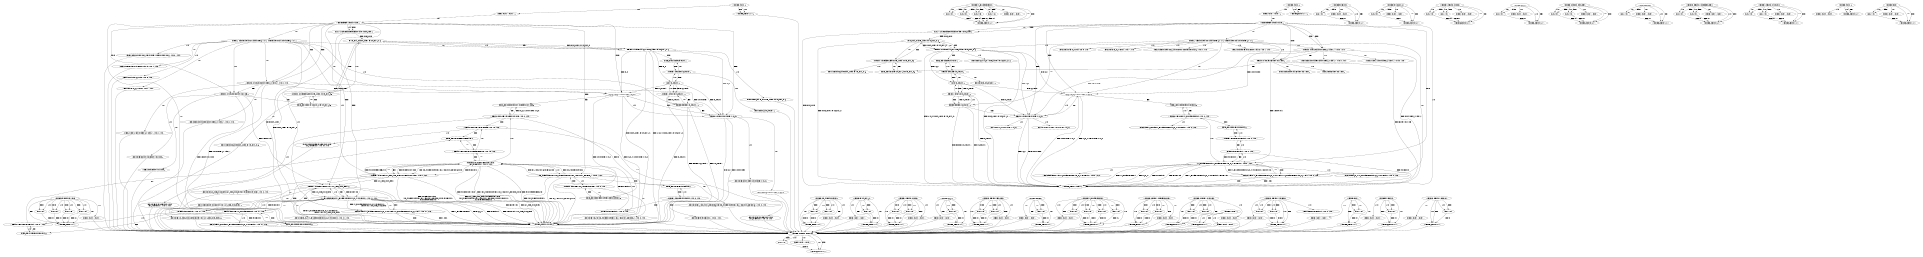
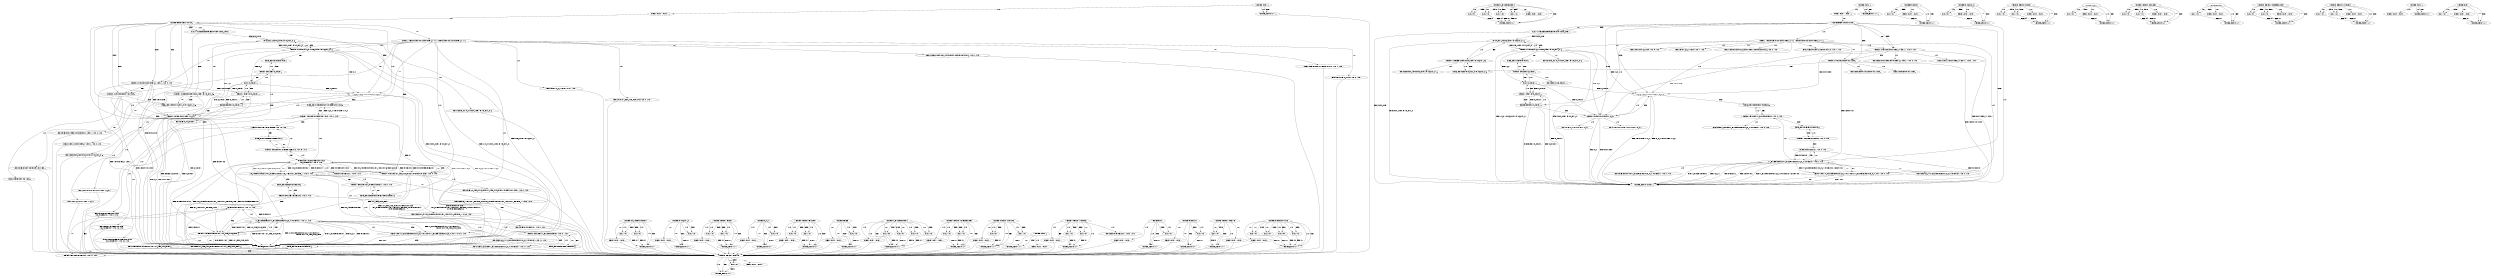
node "<(LOCAL,auto max_static_string_length: auto)<SUB>8</SUB>>": added
edge "<(gfx.FontList,gfx::FontList())<SUB>8</SUB>>" -> "<(<operator>.fieldAccess,gfx::FontList)<SUB>8</SUB>>": removed, label "AST:"
edge "<(<operator>.fieldAccess,gfx::FontList)<SUB>11</SUB>>" -> "(FIELD_IDENTIFIER,DEFAULT,DEFAULT)": now "<(<operator>.fieldAccess,gfx::FontList)<SUB>11</SUB>>" -> "<(gfx.FontList,gfx::FontList())<SUB>11</SUB>>"
edge "<(<operator>.fieldAccess,gfx::FontList)<SUB>9</SUB>>" -> "<(gfx.FontList,gfx::FontList())<SUB>9</SUB>>": now "<(<operator>.fieldAccess,gfx::FontList)<SUB>9</SUB>>" -> "<(gfx.FontList,gfx::FontList())<SUB>11</SUB>>"
edge "<(<operator>.fieldAccess,gfx::FontList)<SUB>9</SUB>>" -> "<(IDENTIFIER,gfx,gfx::FontList())<SUB>9</SUB>>": label "CFG: " -> "AST: "
